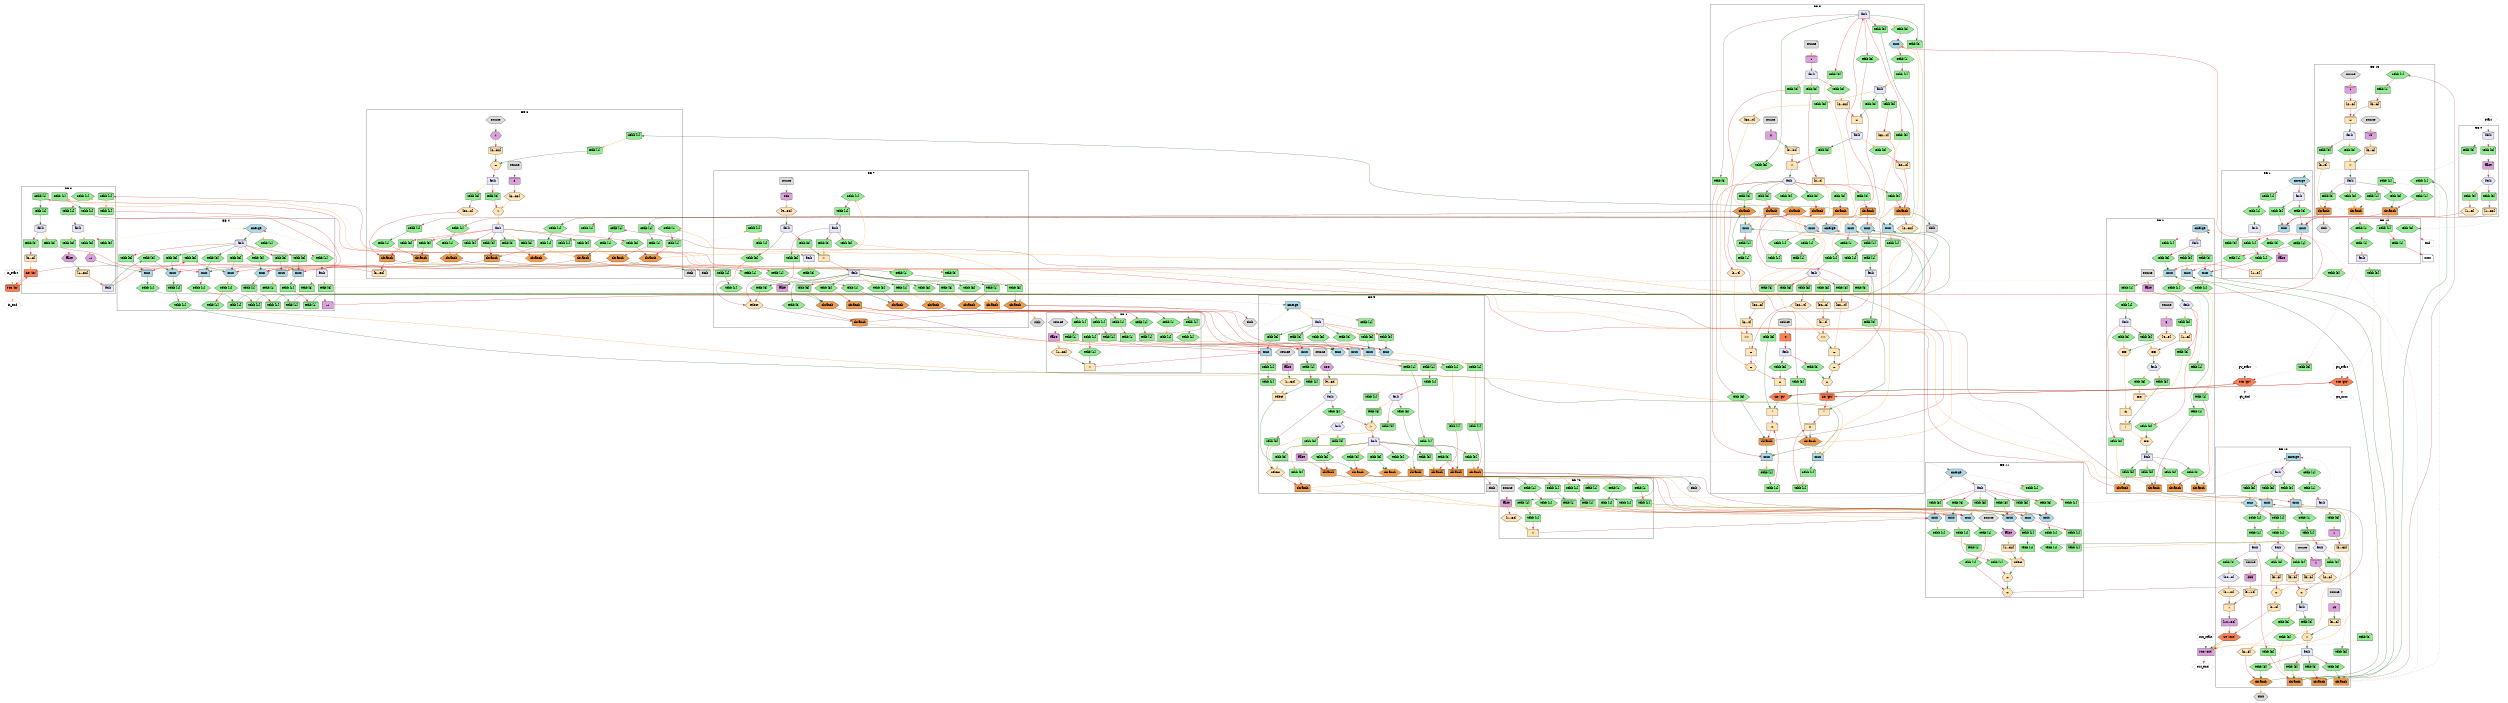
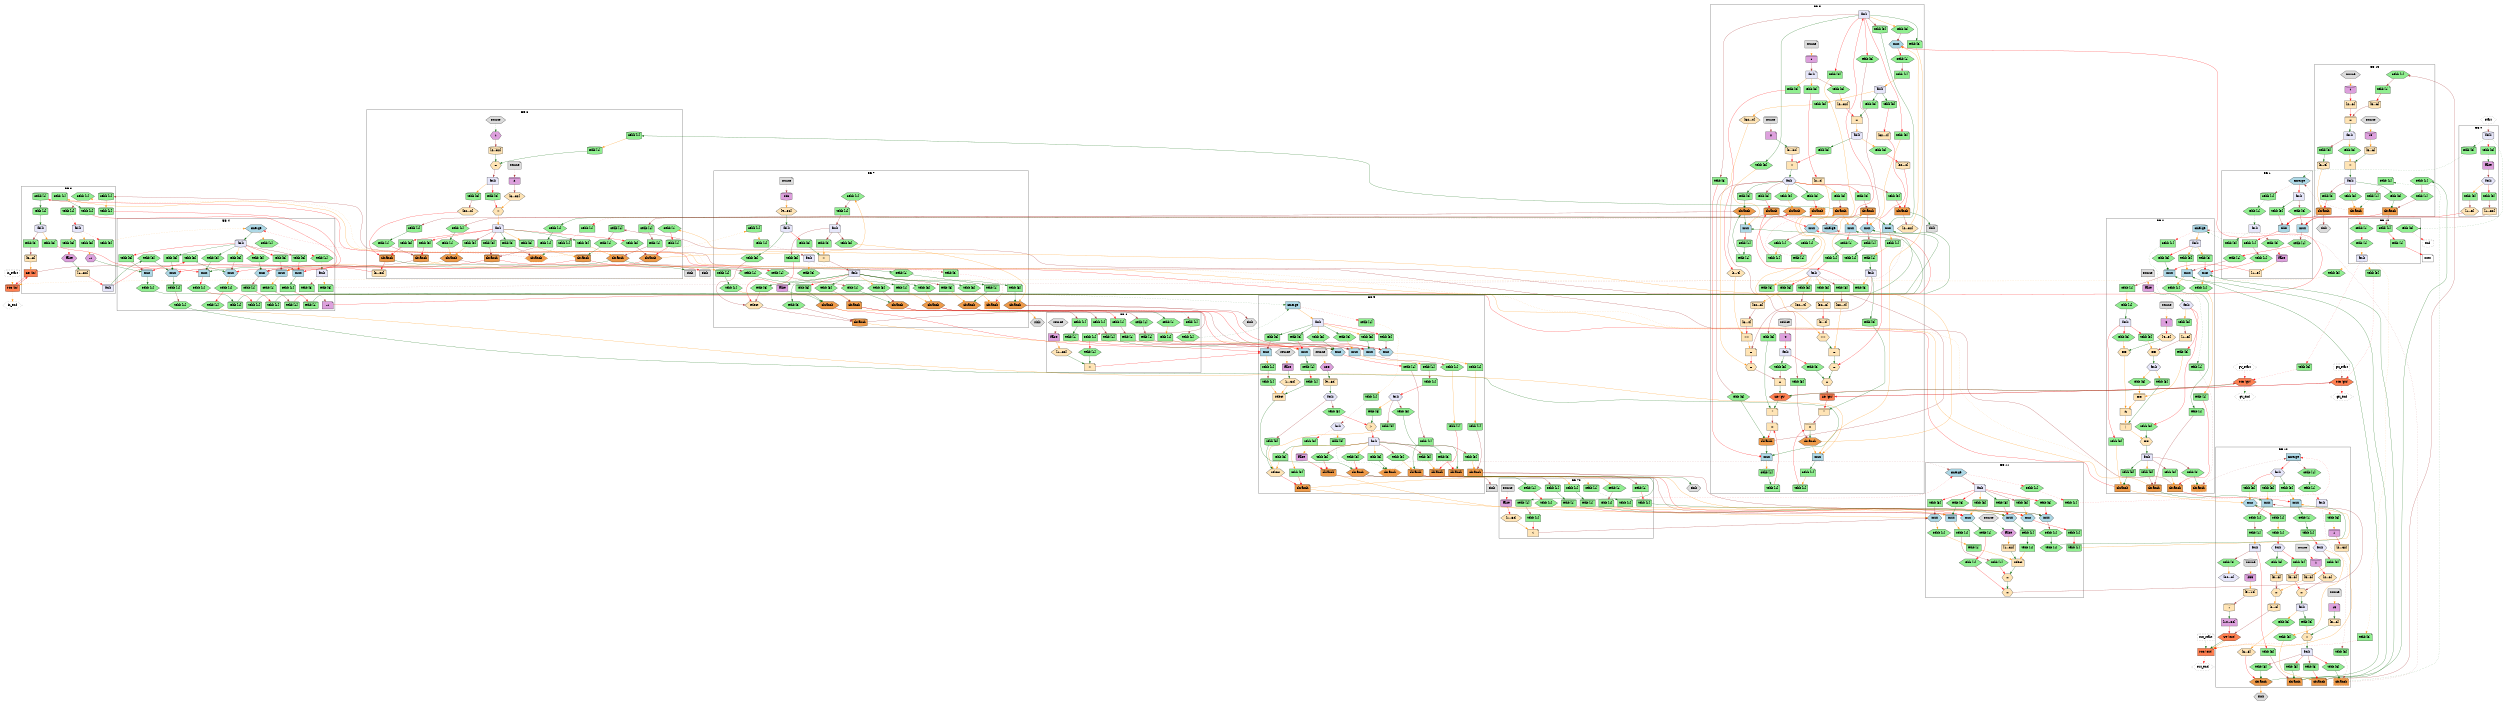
node "4": fillcolor coral -> plum
edge "gY_start" -- "MC (gY)": color darkgreen -> red
node "gX_mux": label "gX_mux" -> "gX_end"
node "[8...10]": removed
node "MC (out)": fillcolor plum -> coral
